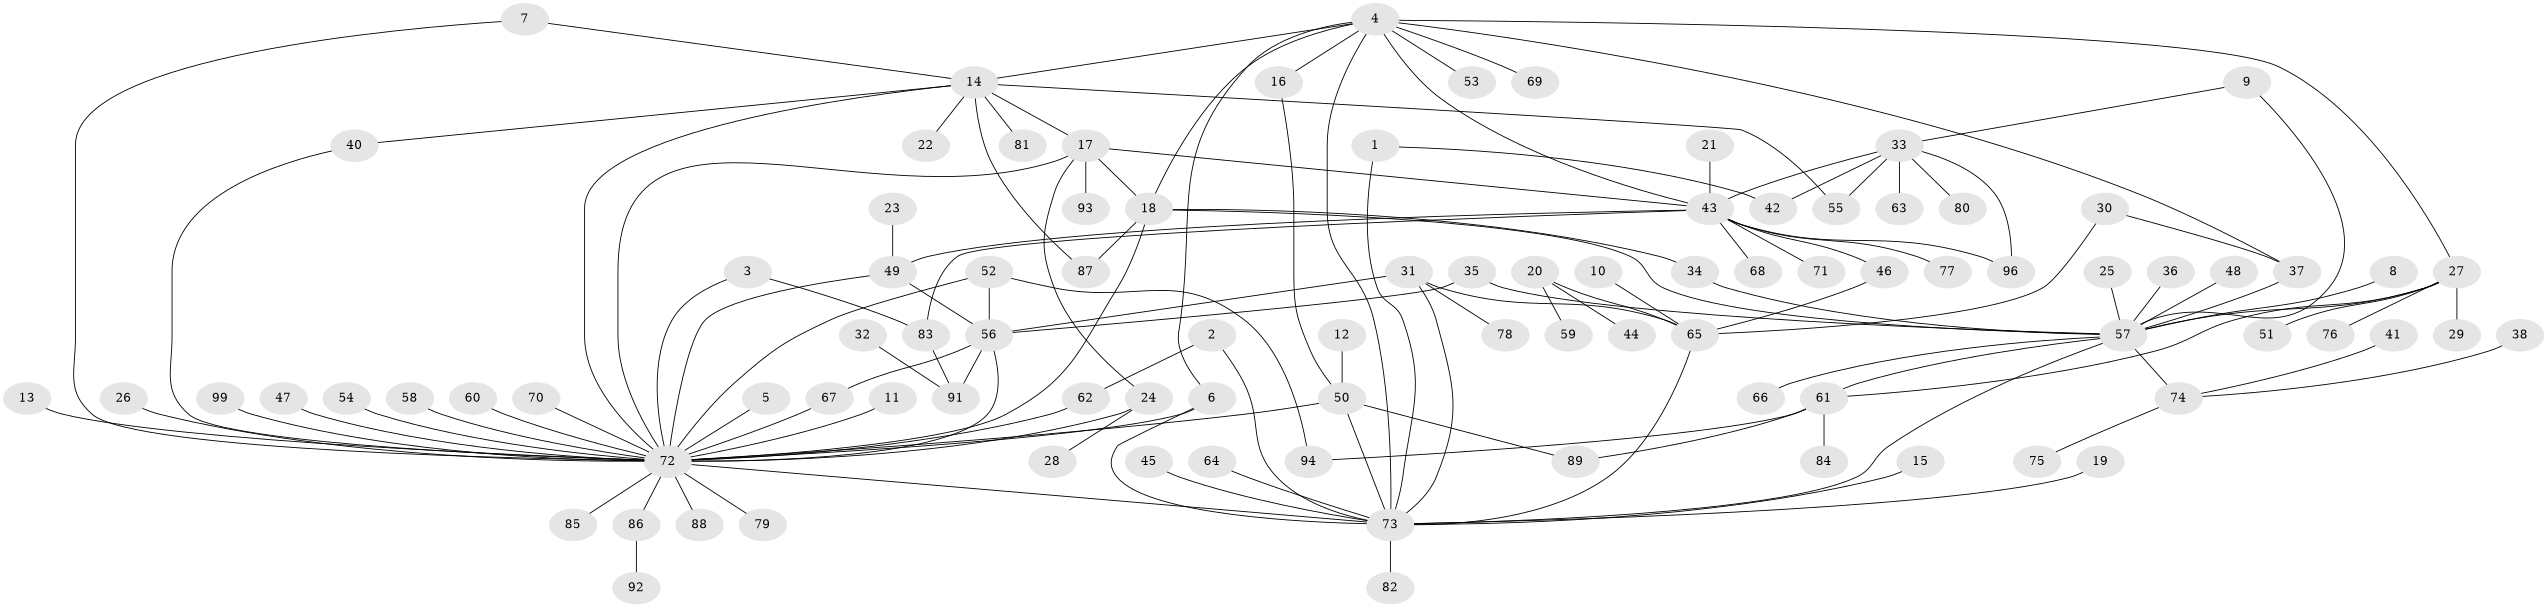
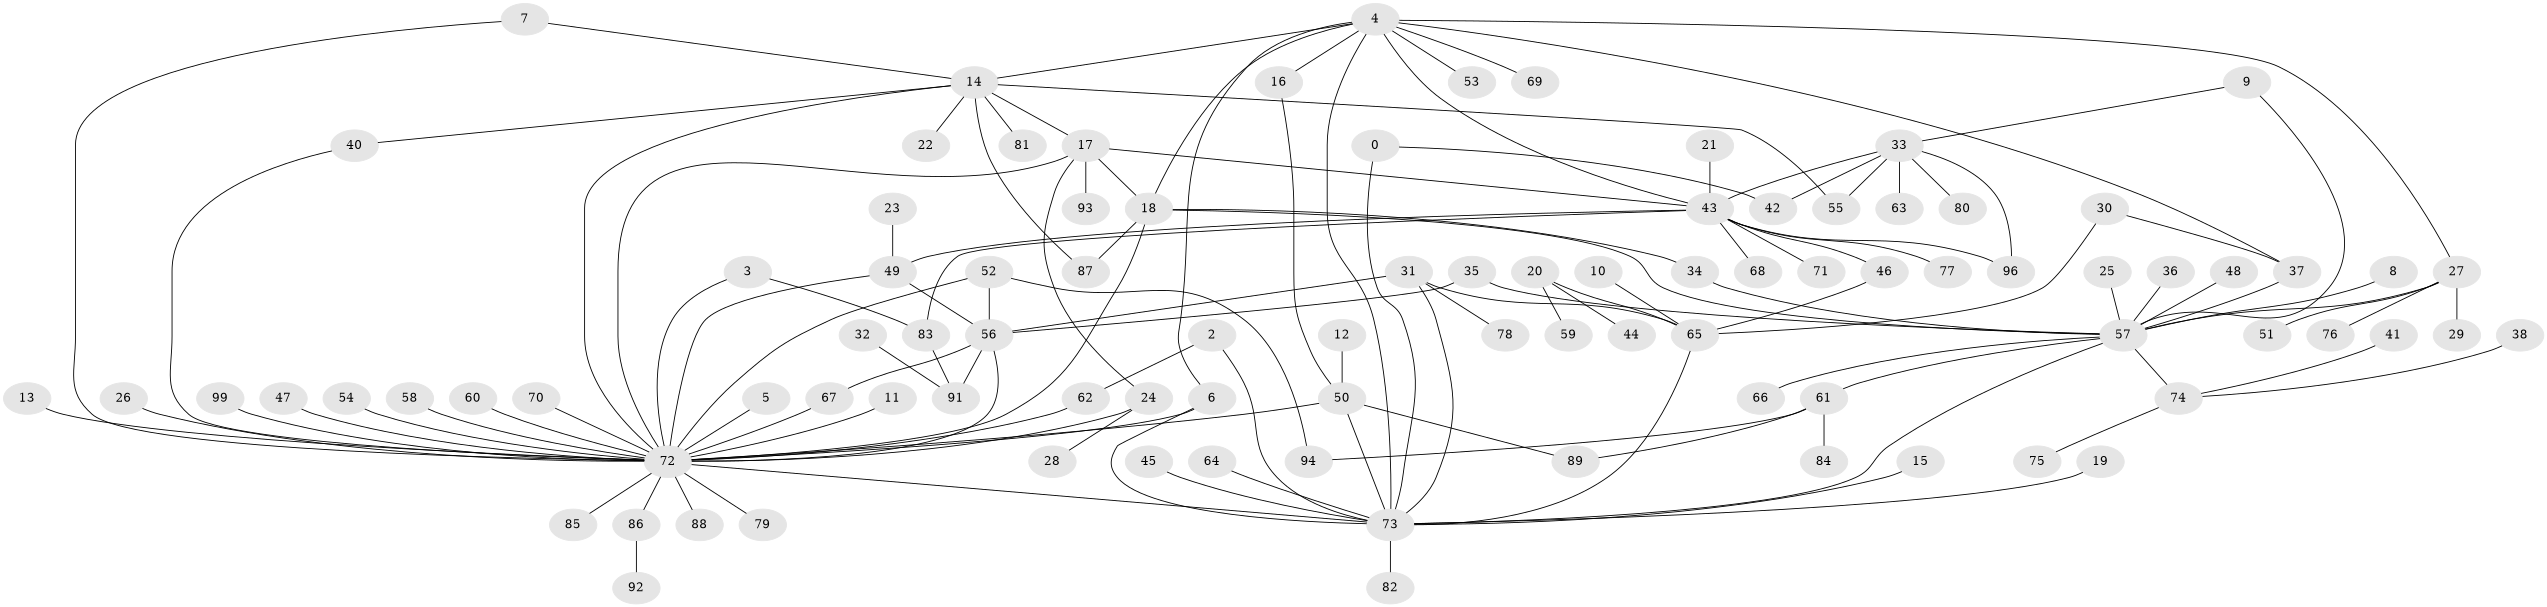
node "1": label "1" -> "0"
edge "27" -- "61": removed
